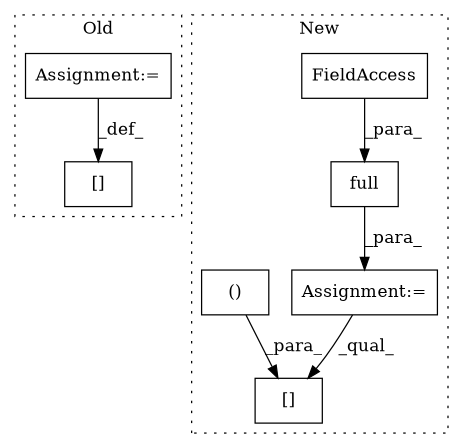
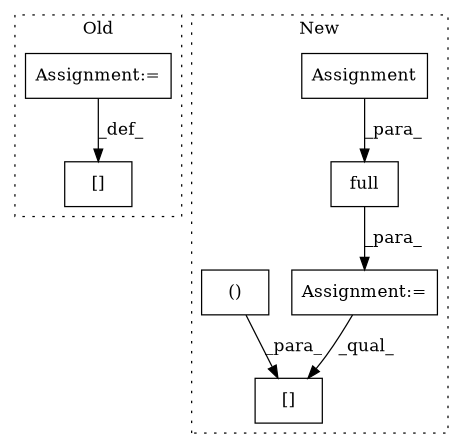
node "FieldAccess": label "FieldAccess" -> "Assignment"
